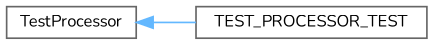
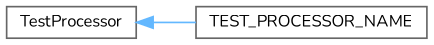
node "TEST_PROCESSOR_TEST": label "TEST_PROCESSOR_TEST" -> "TEST_PROCESSOR_NAME"
